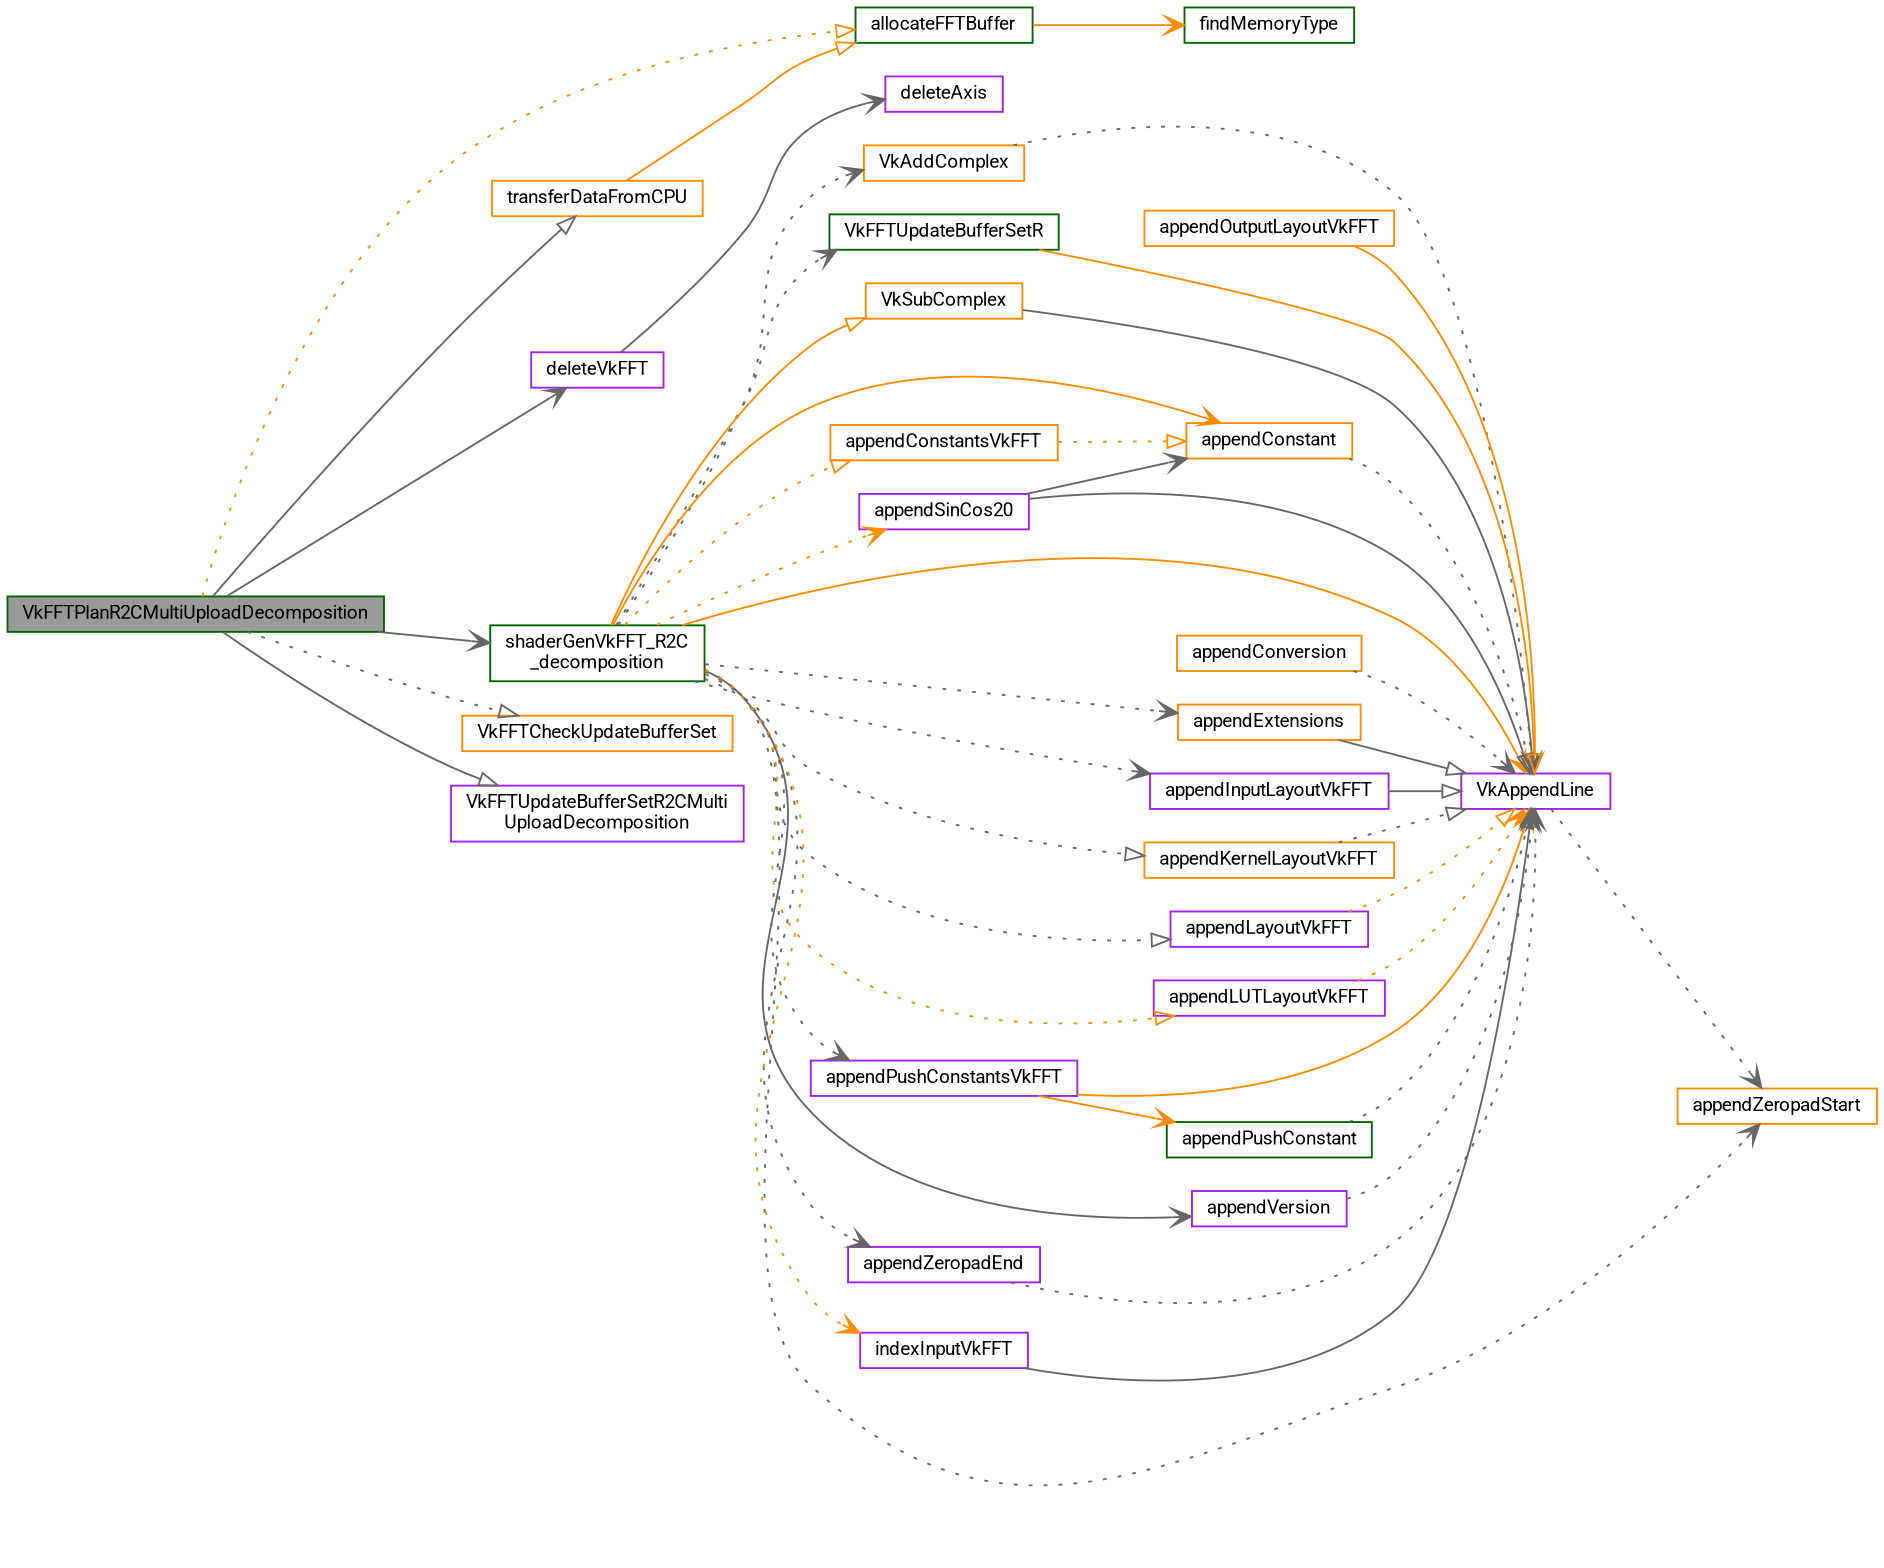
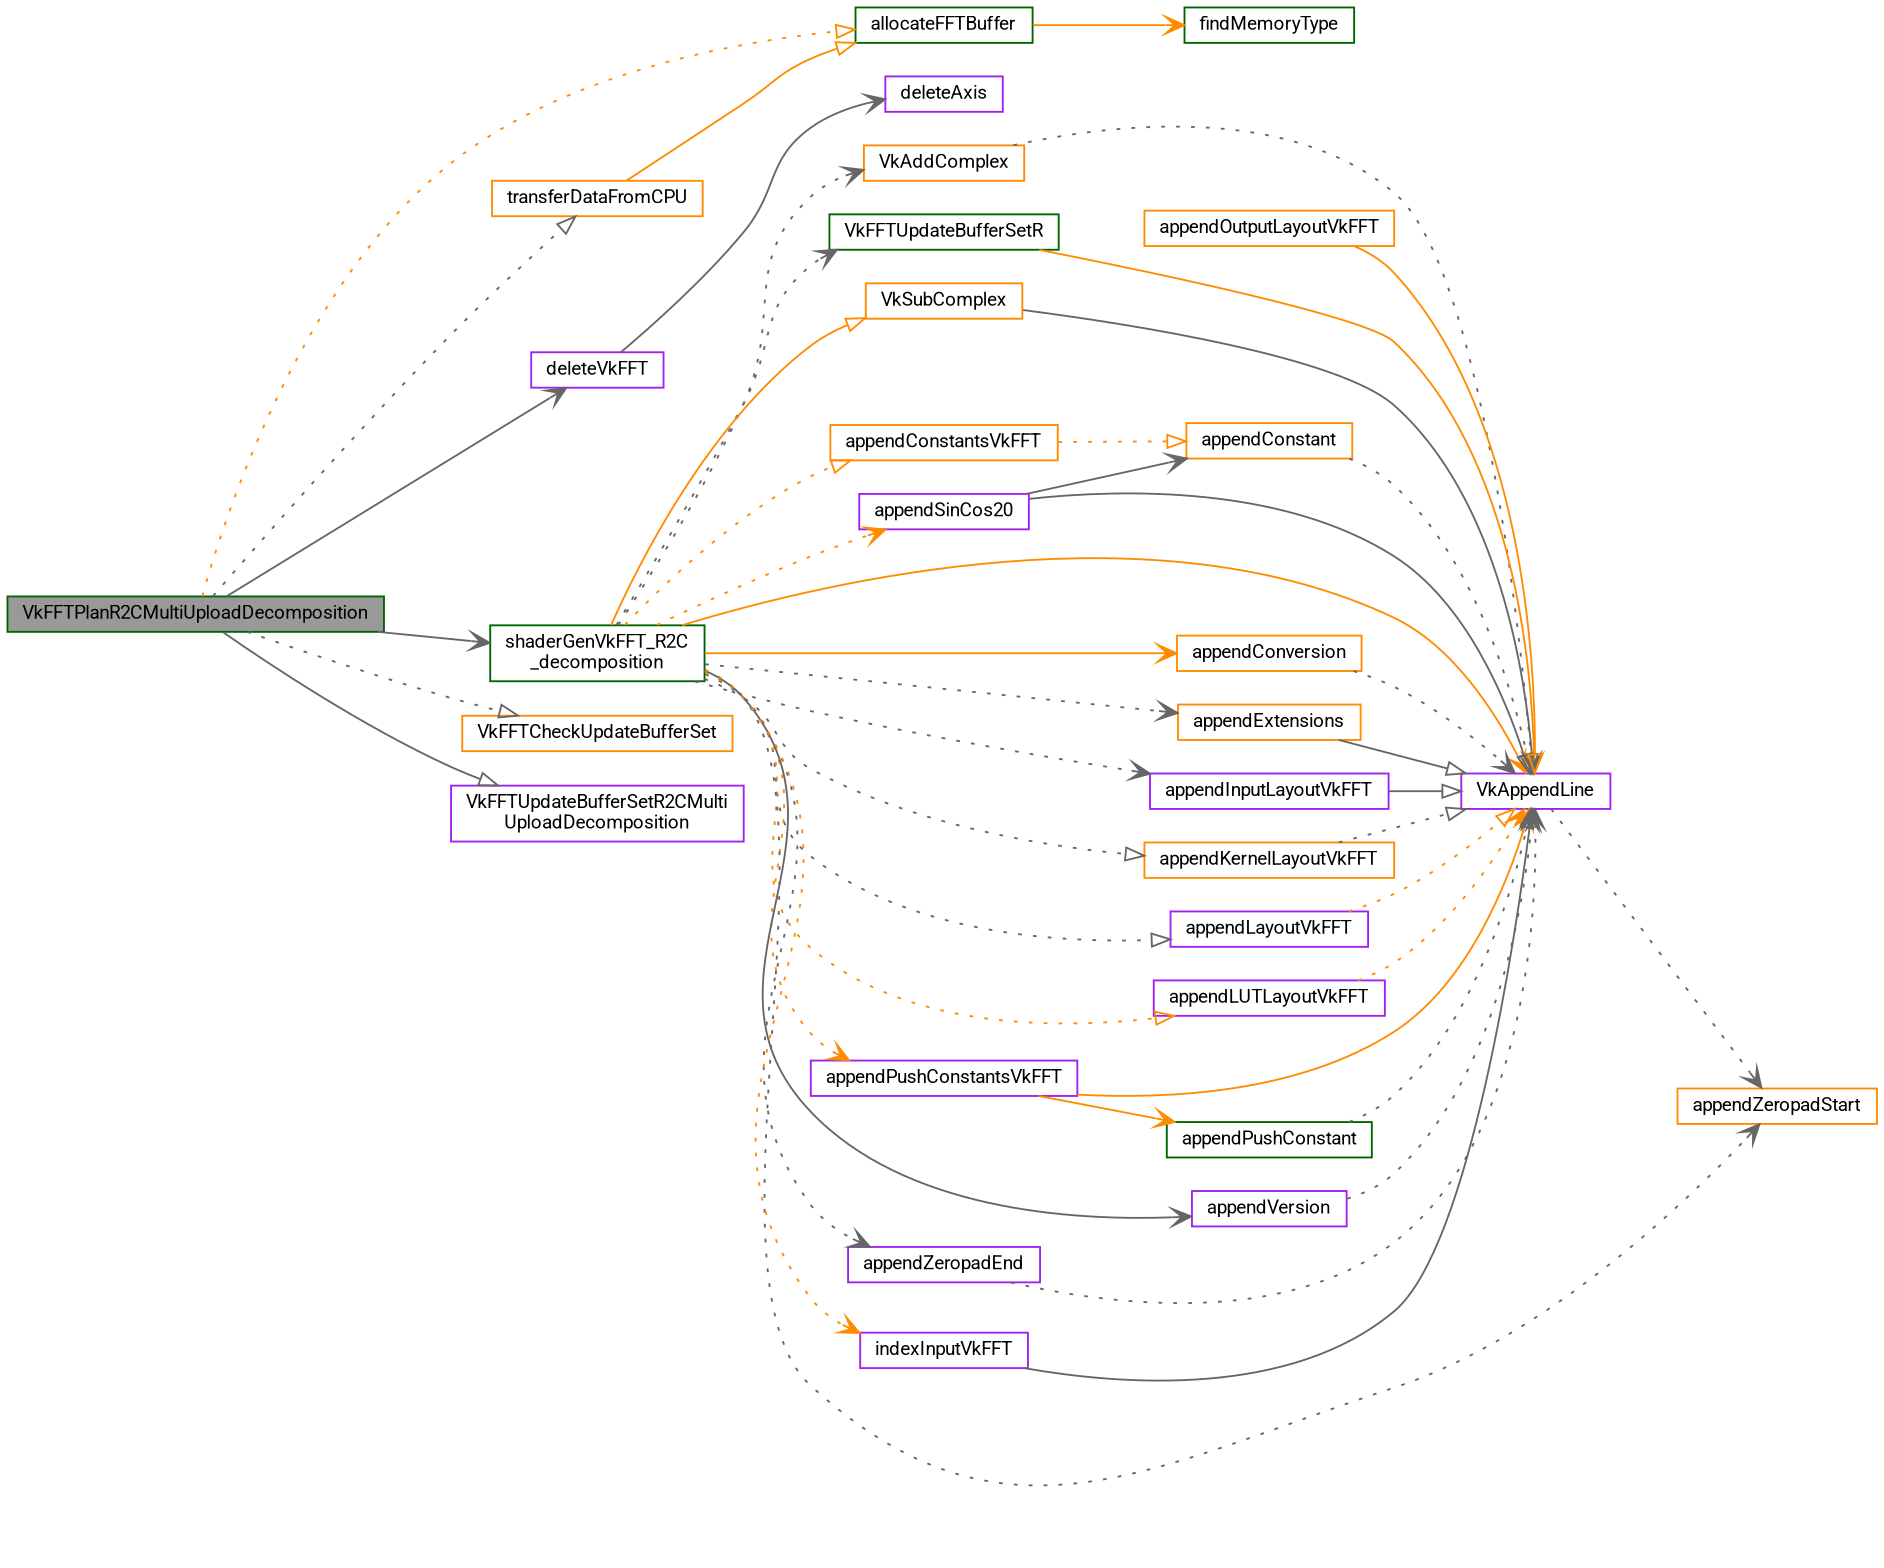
edge "shaderGenVkFFT_R2C _decomposition" -> "appendConstant": now "shaderGenVkFFT_R2C _decomposition" -> "appendConversion"
edge "VkFFTPlanR2CMultiUploadDecomposition" -> "transferDataFromCPU": style solid -> dotted
edge "shaderGenVkFFT_R2C _decomposition" -> "appendPushConstantsVkFFT": color gray40 -> darkorange
